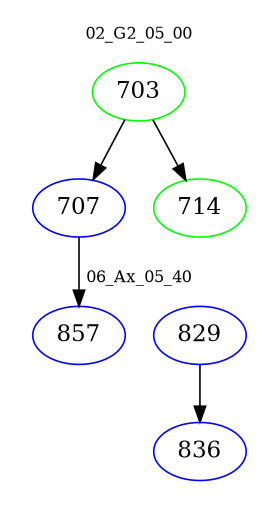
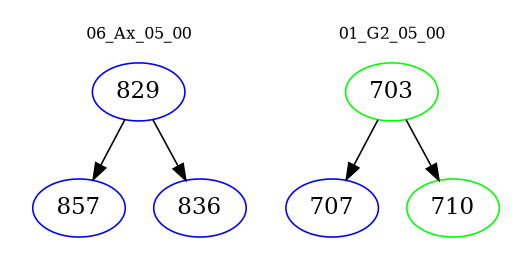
cluster "02_G2_05_00": label "02_G2_05_00" -> "01_G2_05_00"
node "714": label "714" -> "710"
edge "707" -> "857": now "829" -> "857"
cluster "06_Ax_05_40": label "06_Ax_05_40" -> "06_Ax_05_00"
